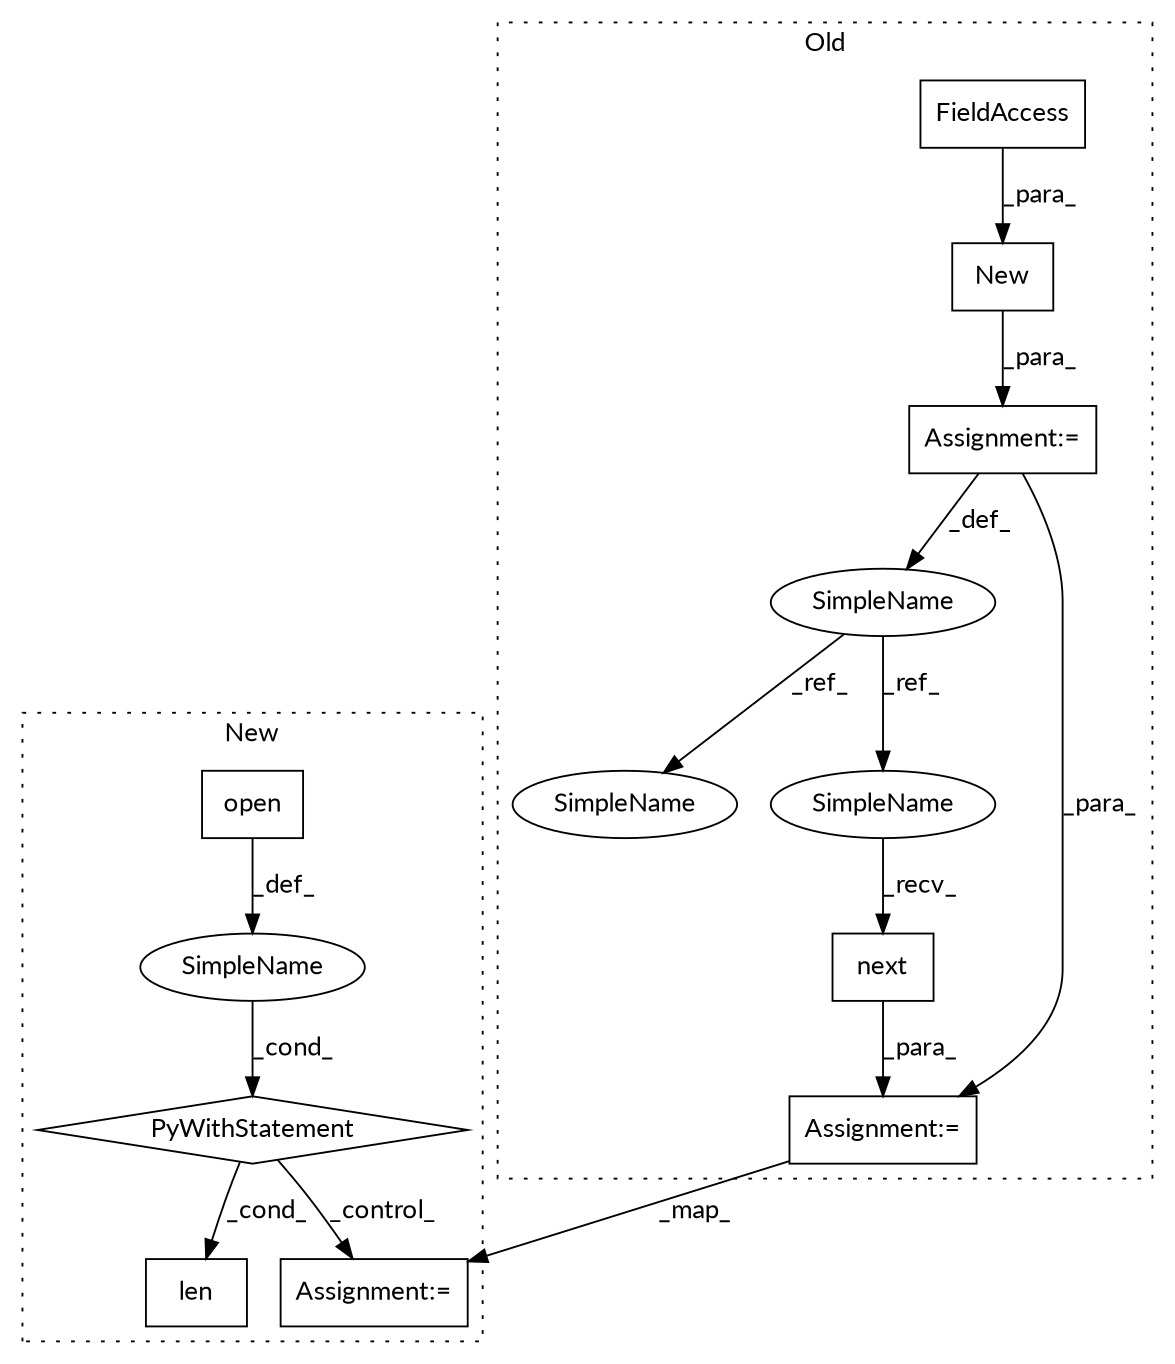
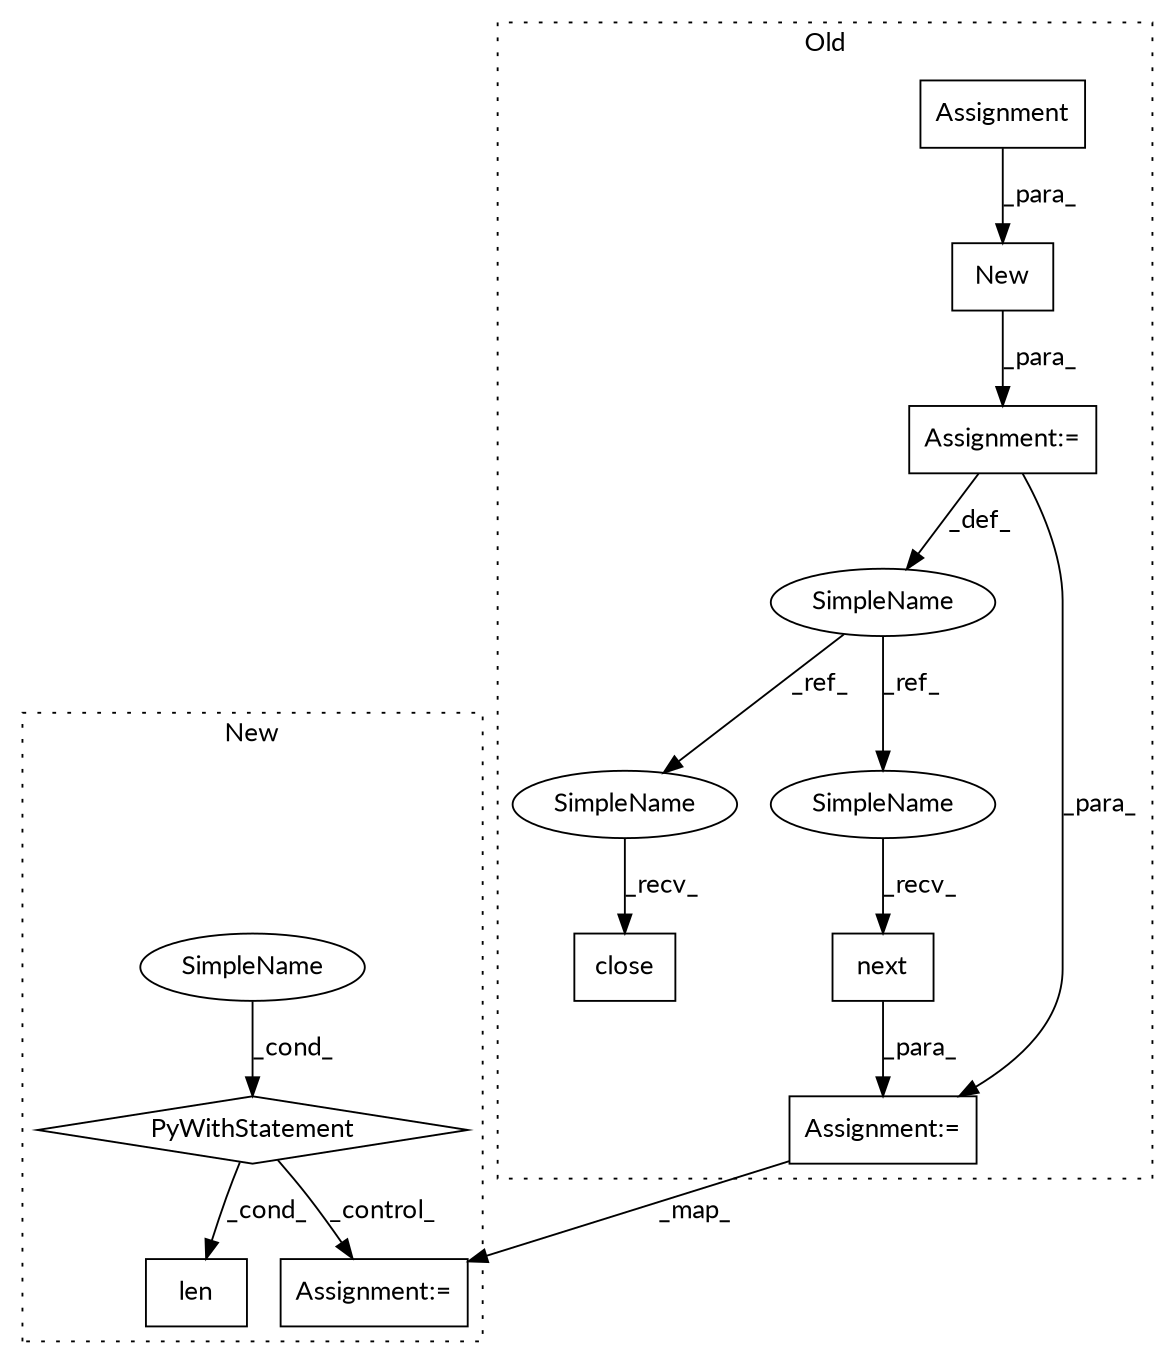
node "FieldAccess": label "FieldAccess" -> "Assignment"
node "open": removed
node "close": added
